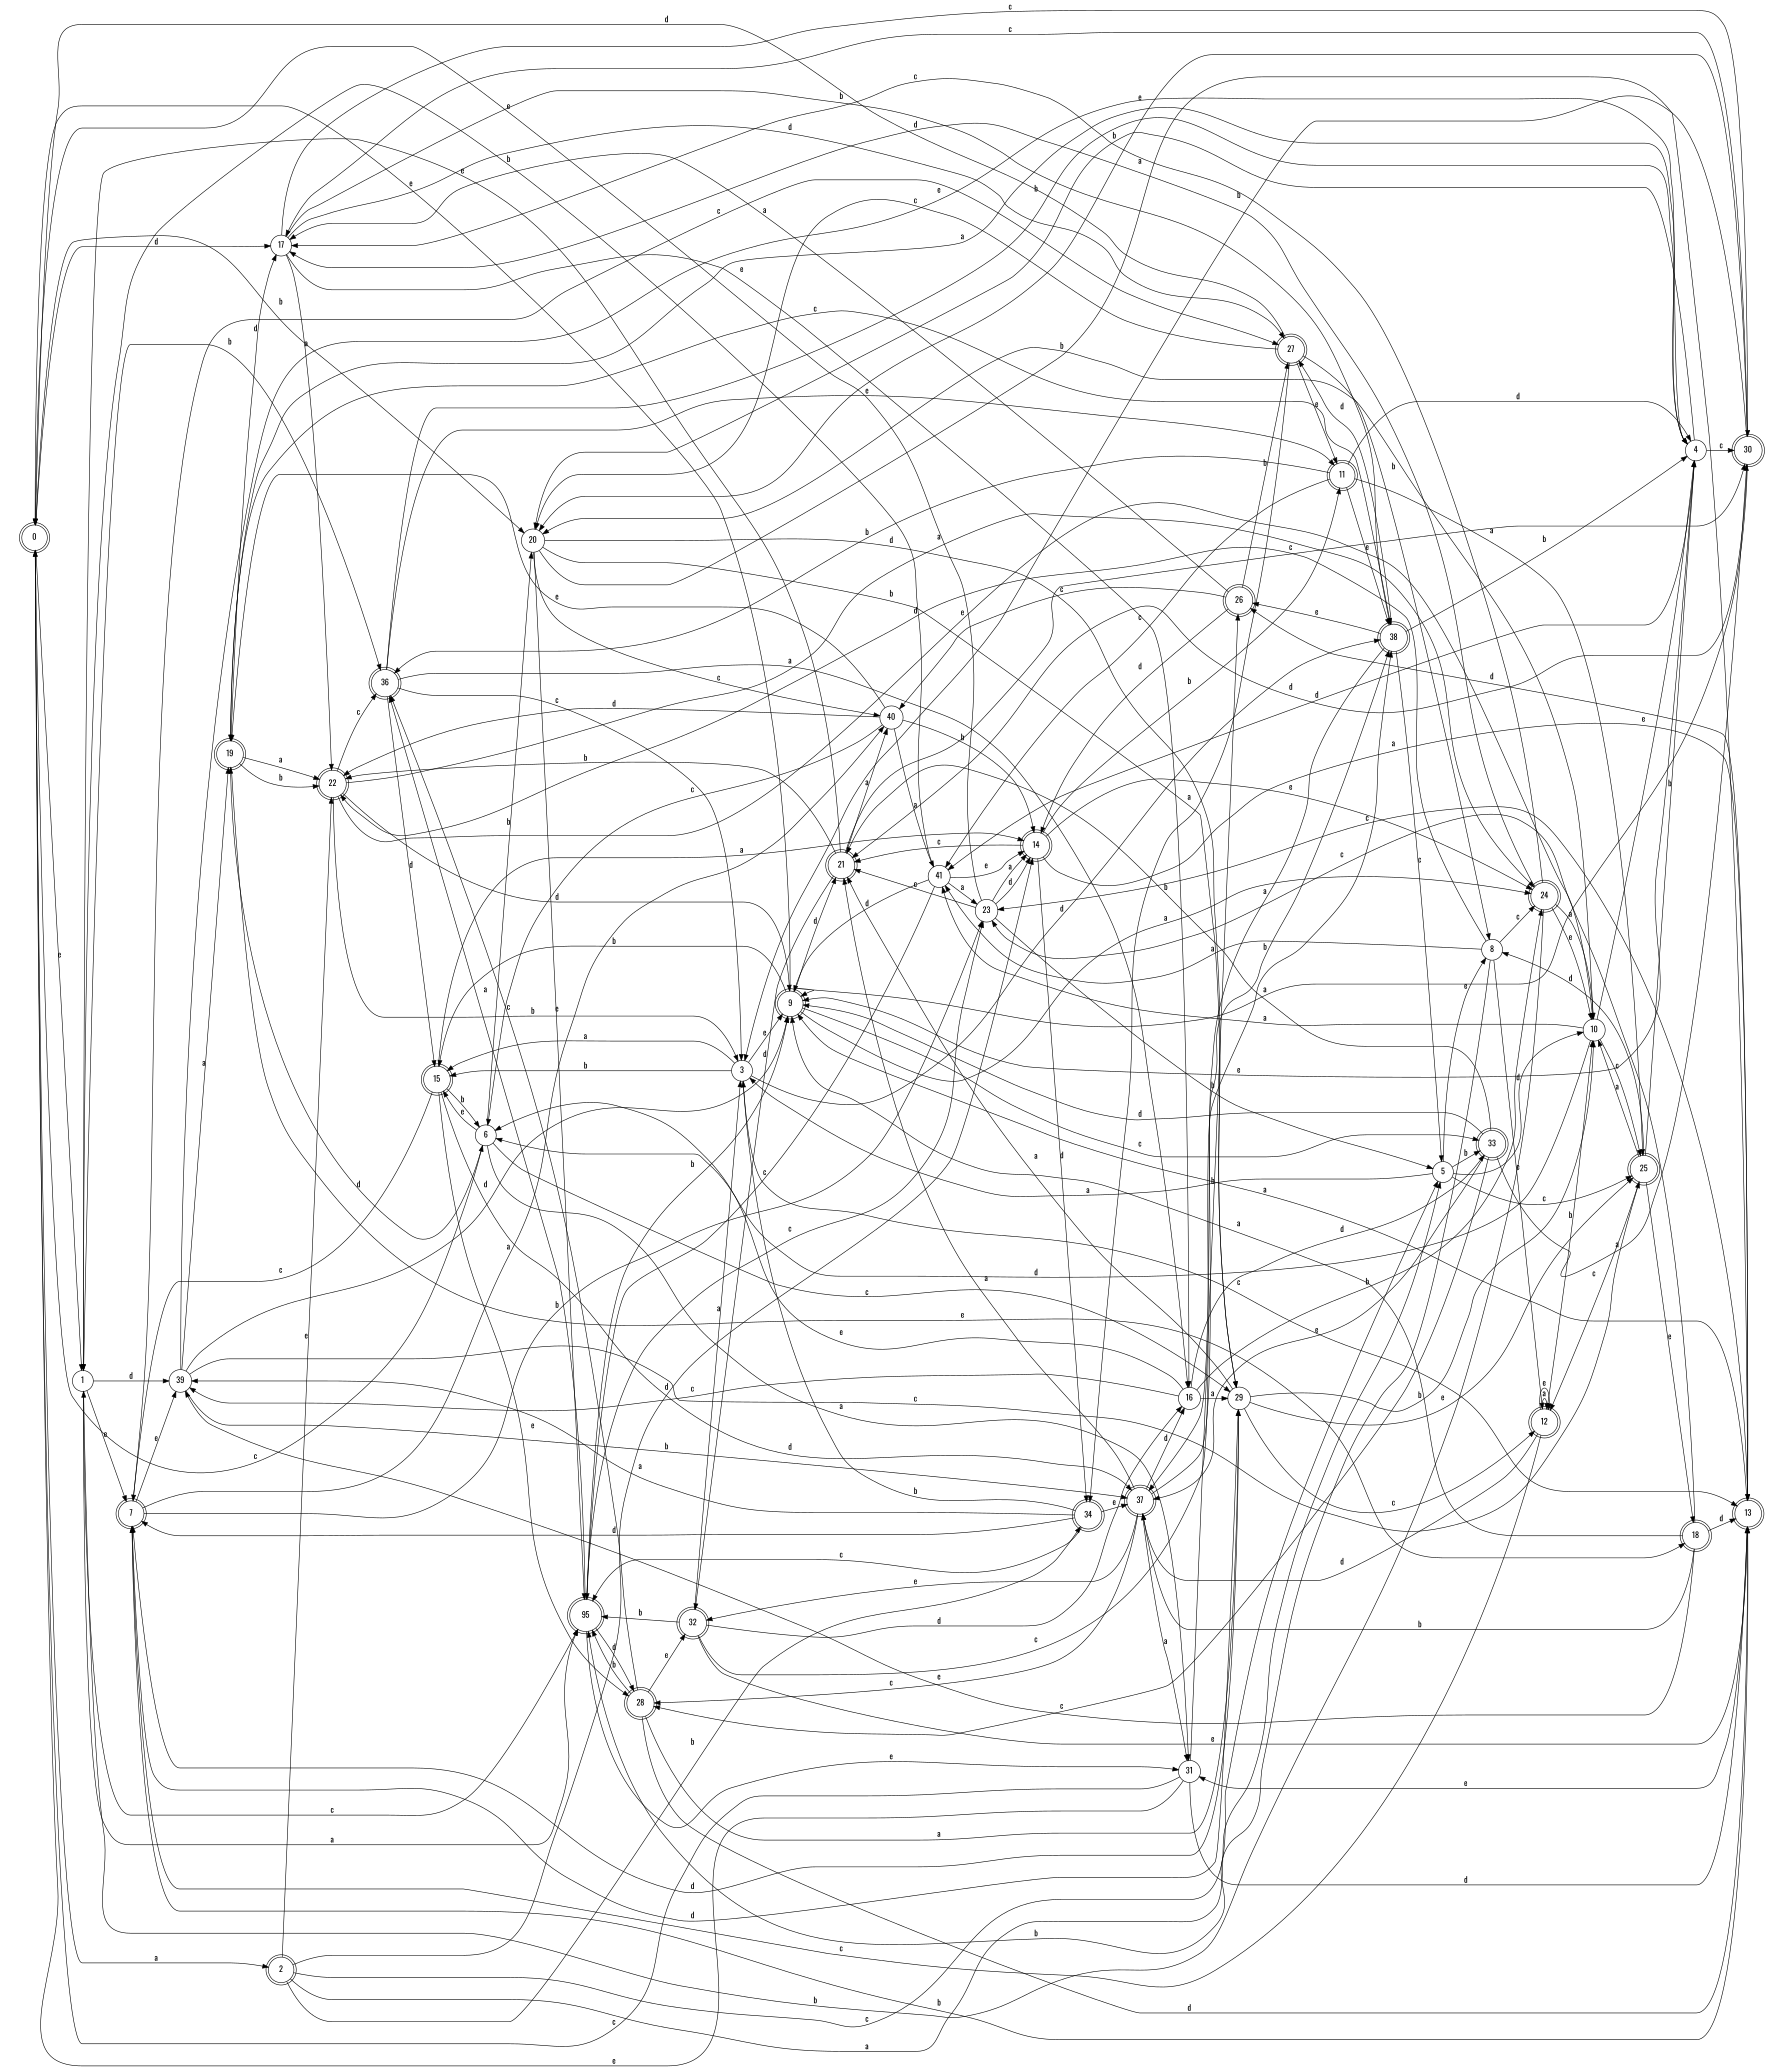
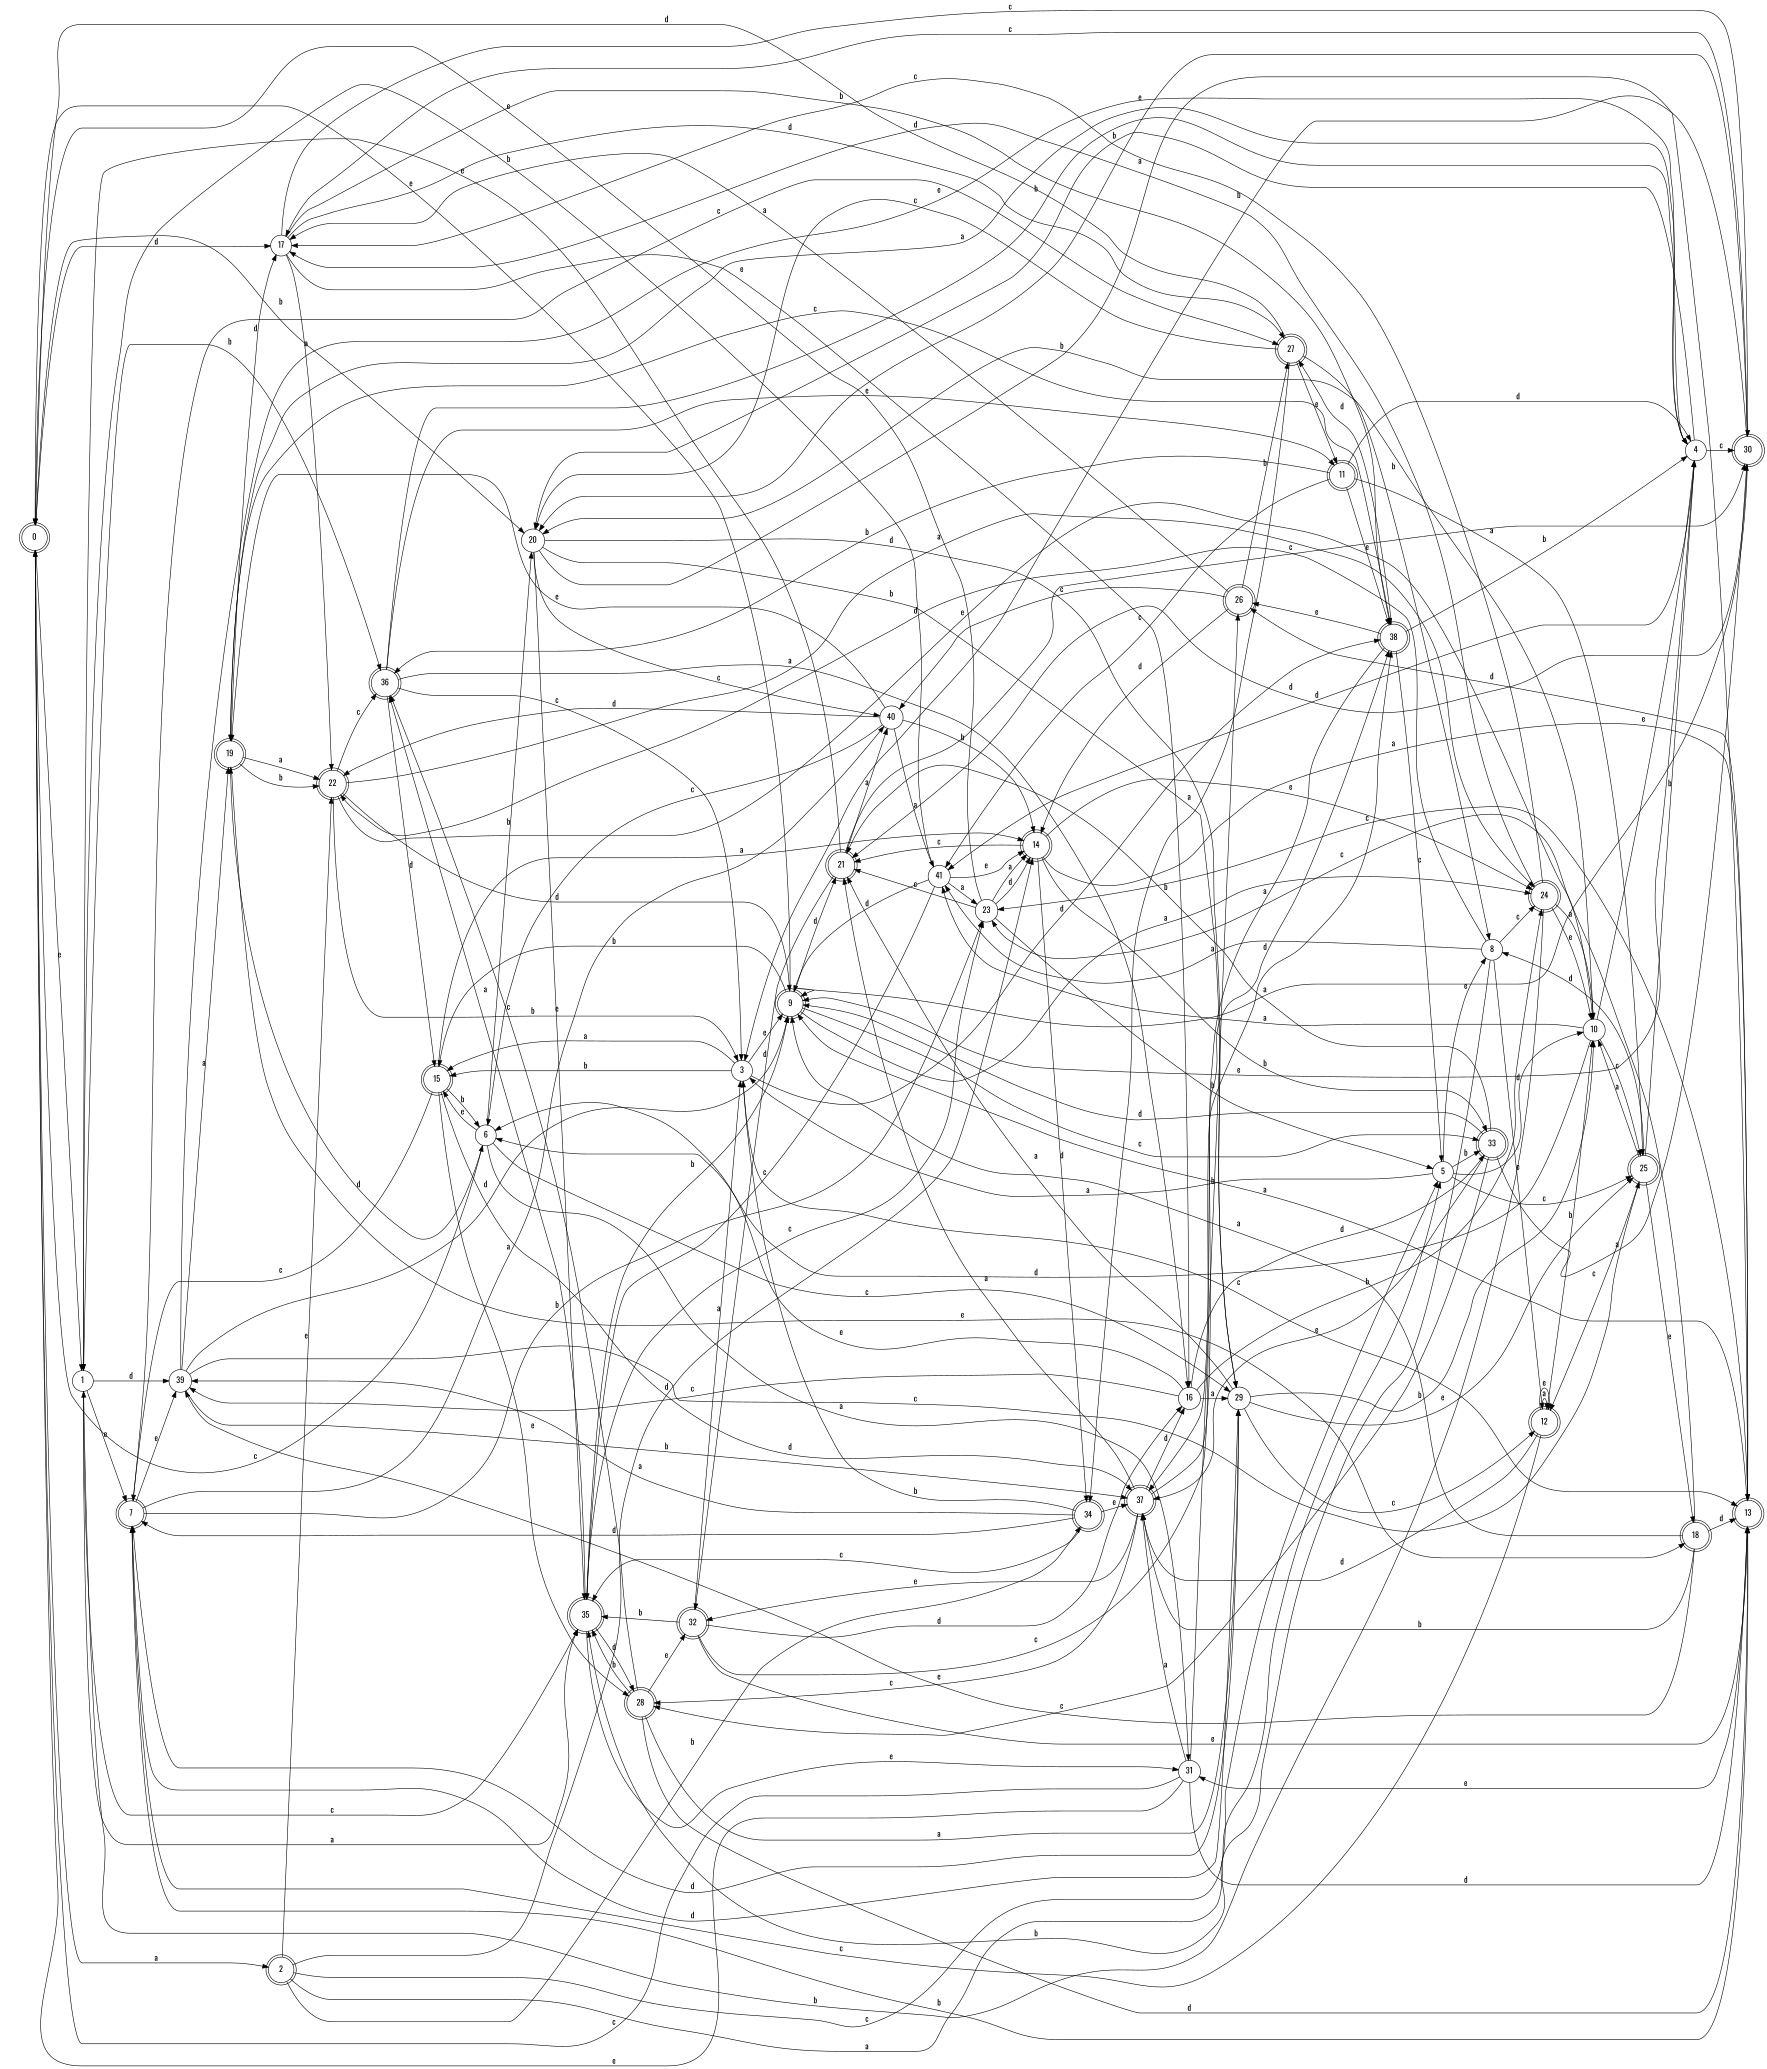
edge "14" -> "11": now "14" -> "33"
edge "21" -> "22": removed, label "b"
edge "37" -> "38": label "b" -> "d"
node "95": label "95" -> "35"
edge "37" -> "31": reversed
